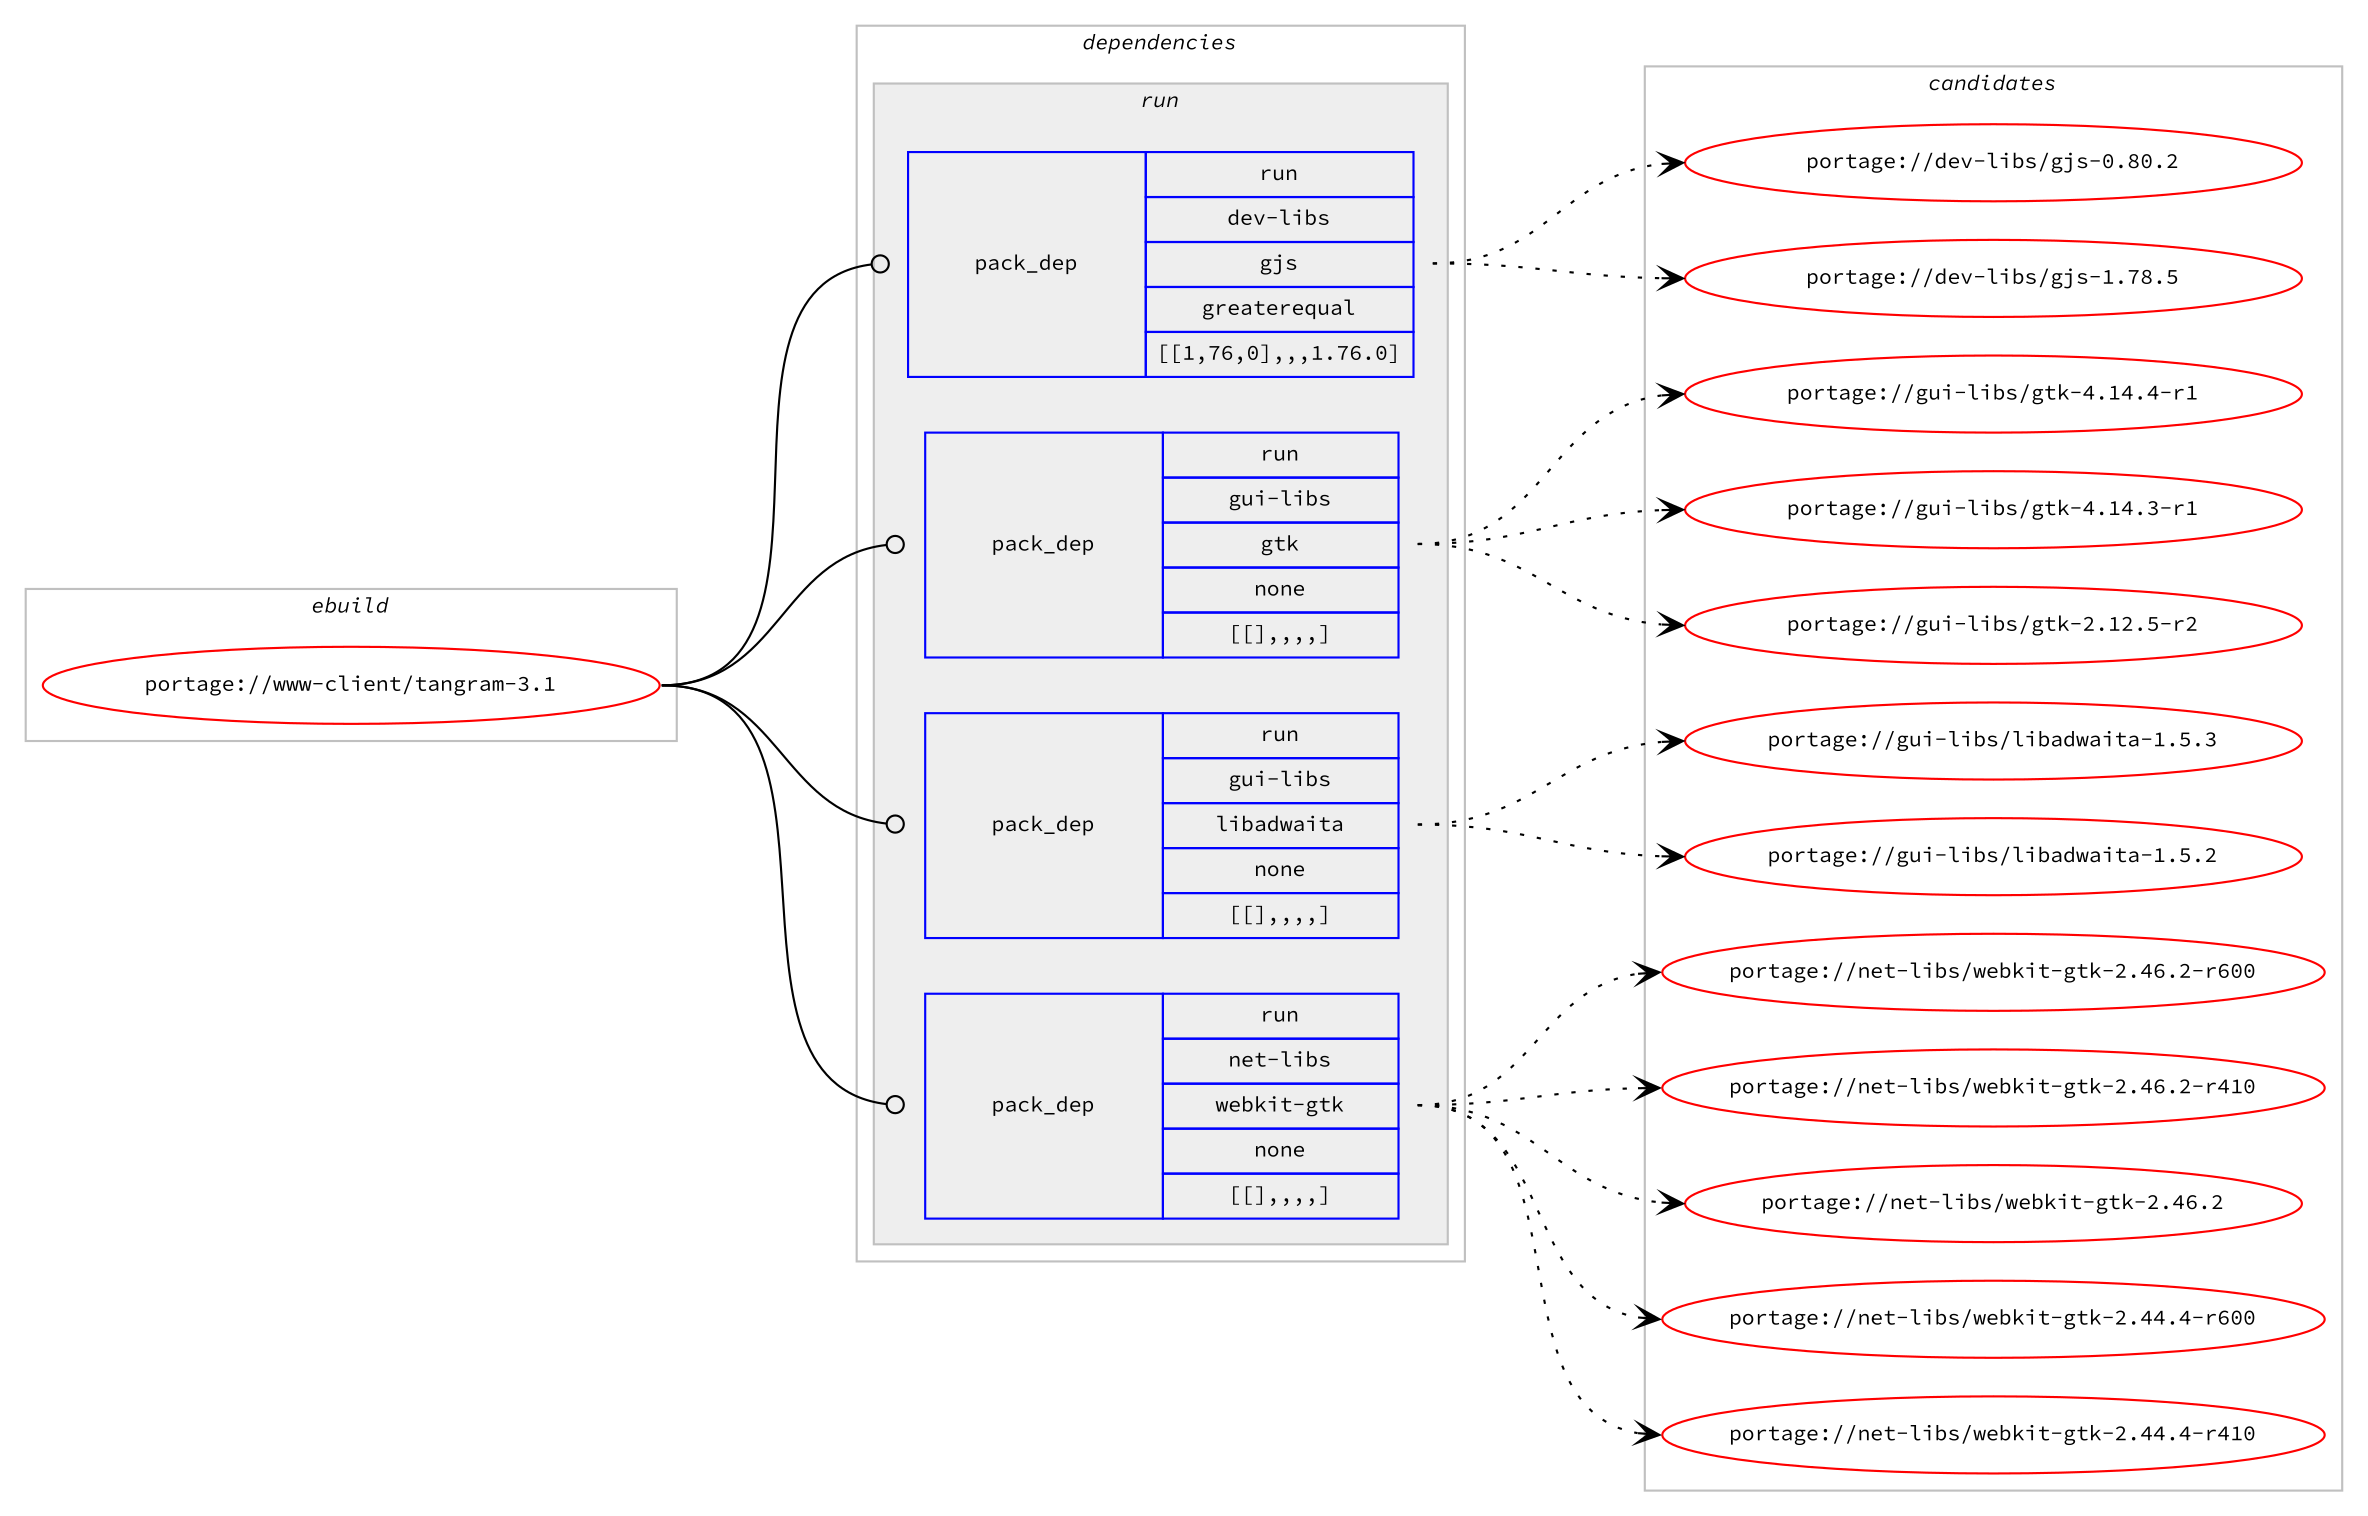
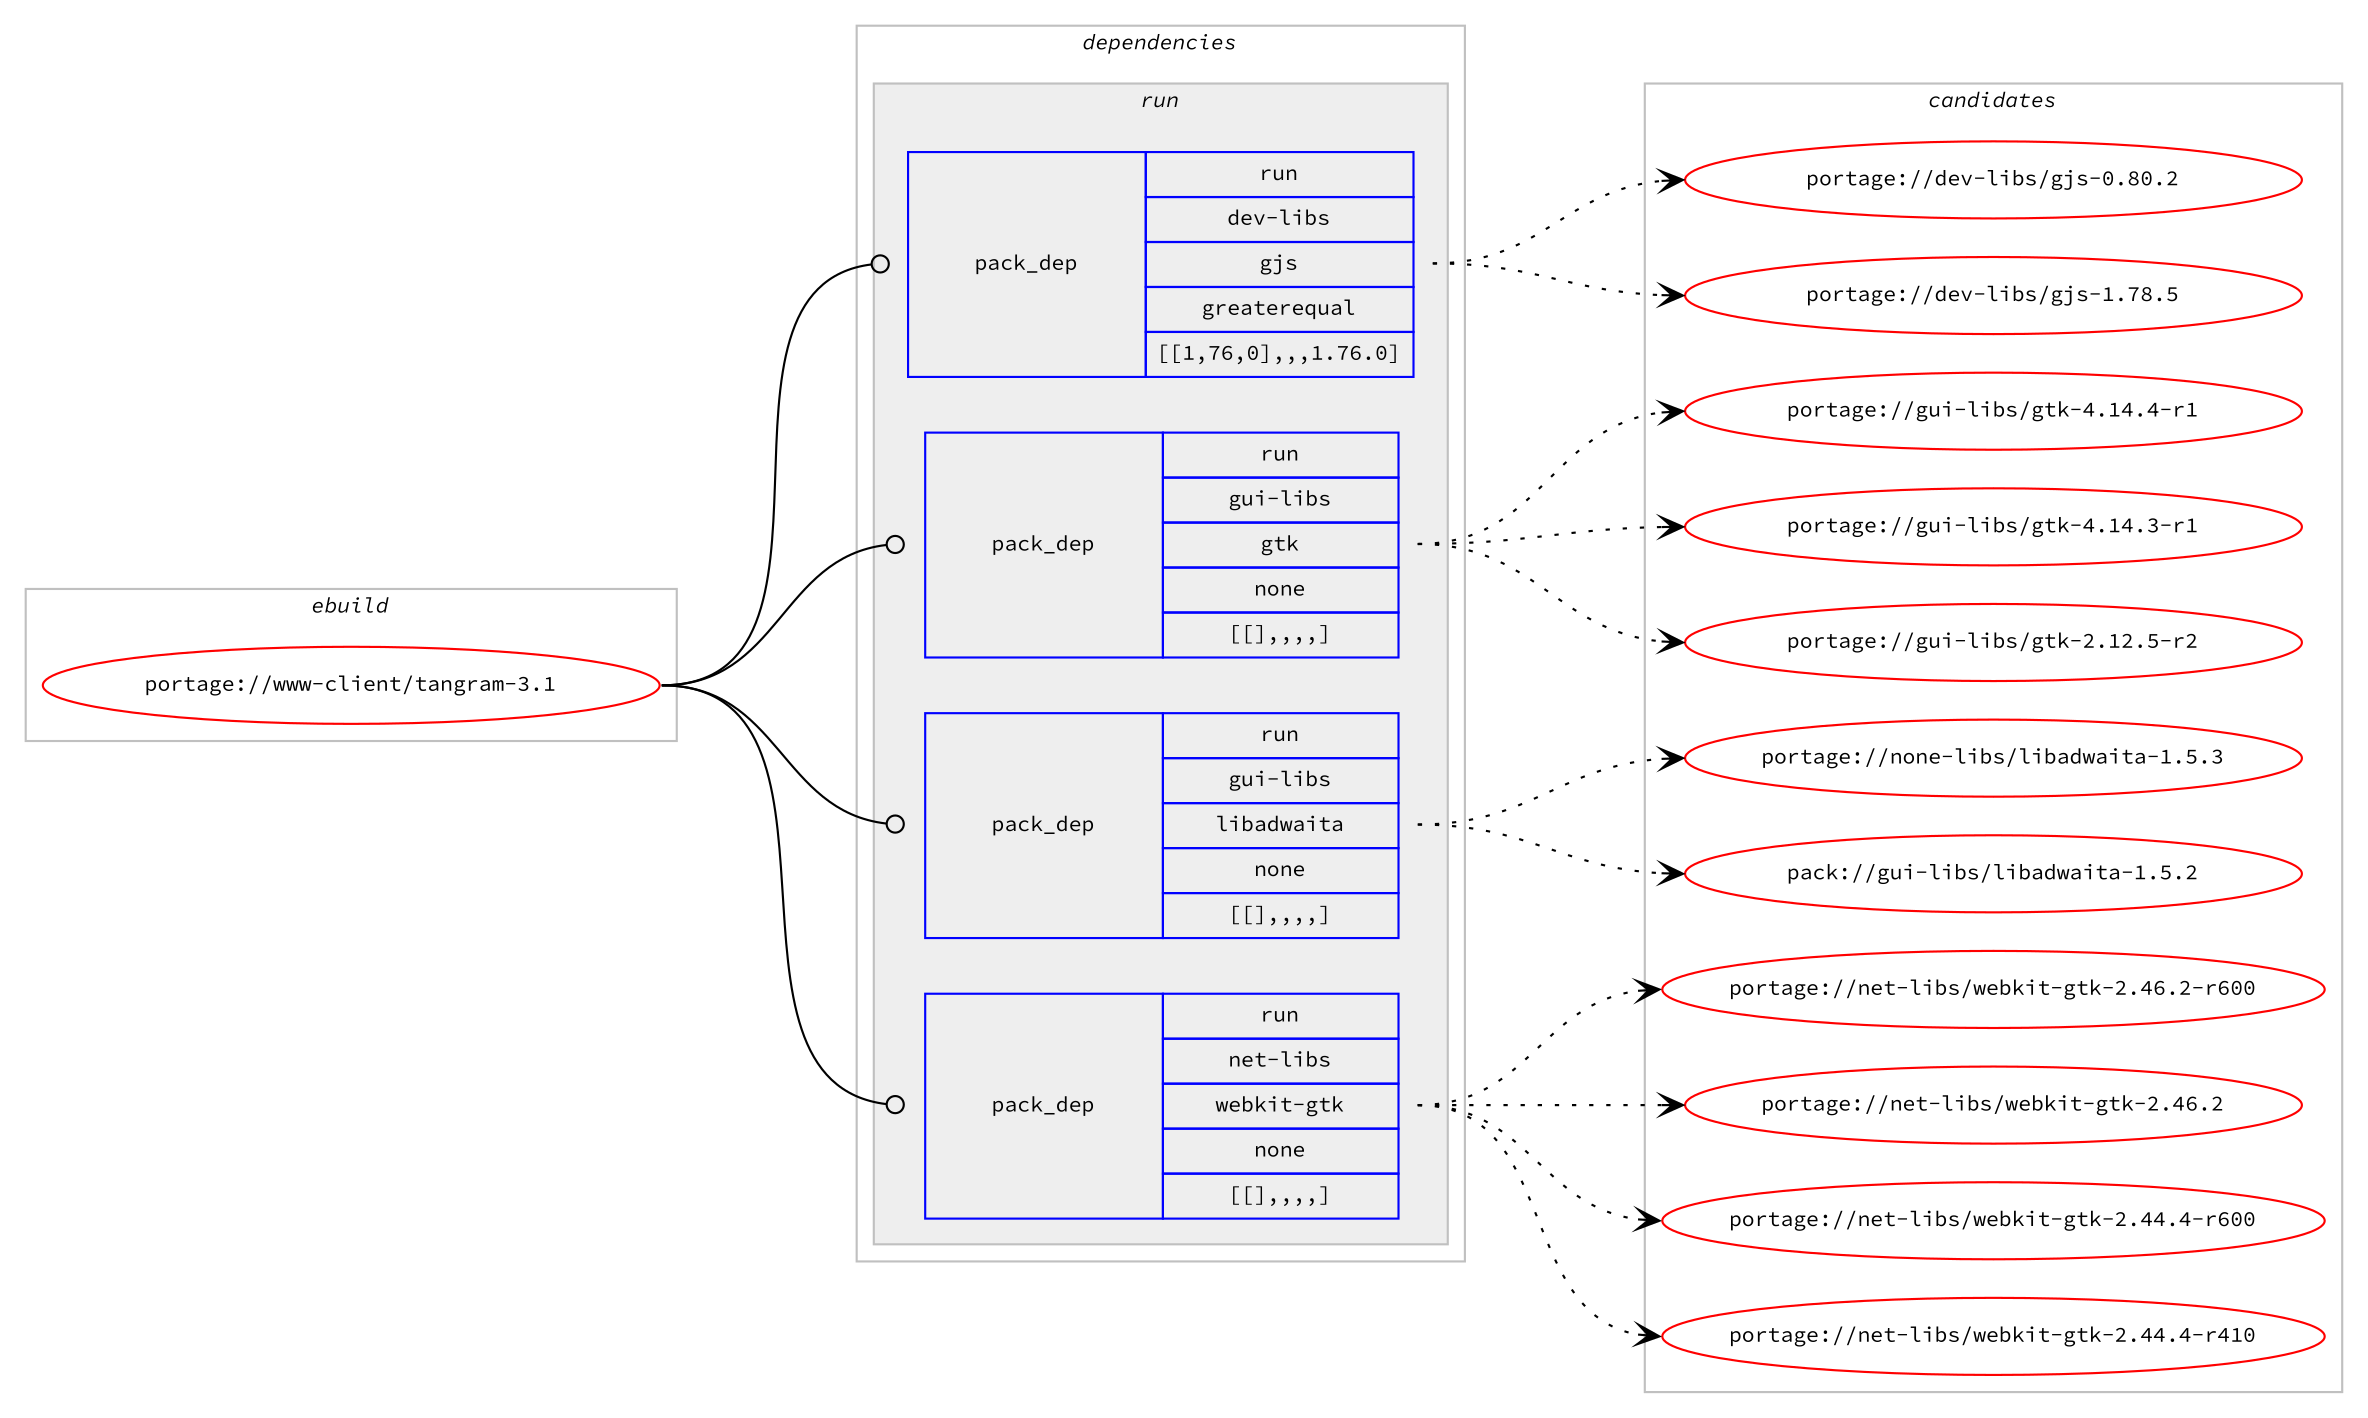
node "portage://gui-libs/libadwaita-1.5.3": label "portage://gui-libs/libadwaita-1.5.3" -> "portage://none-libs/libadwaita-1.5.3"
node "portage://gui-libs/libadwaita-1.5.2": label "portage://gui-libs/libadwaita-1.5.2" -> "pack://gui-libs/libadwaita-1.5.2"
node "portage://net-libs/webkit-gtk-2.46.2-r410": removed
